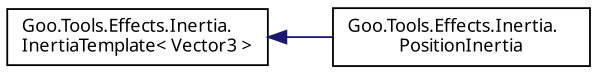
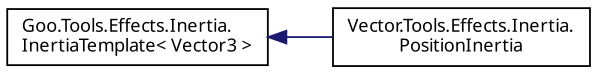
node "Goo.Tools.Effects.Inertia. PositionInertia": label "Goo.Tools.Effects.Inertia. PositionInertia" -> "Vector.Tools.Effects.Inertia. PositionInertia"
